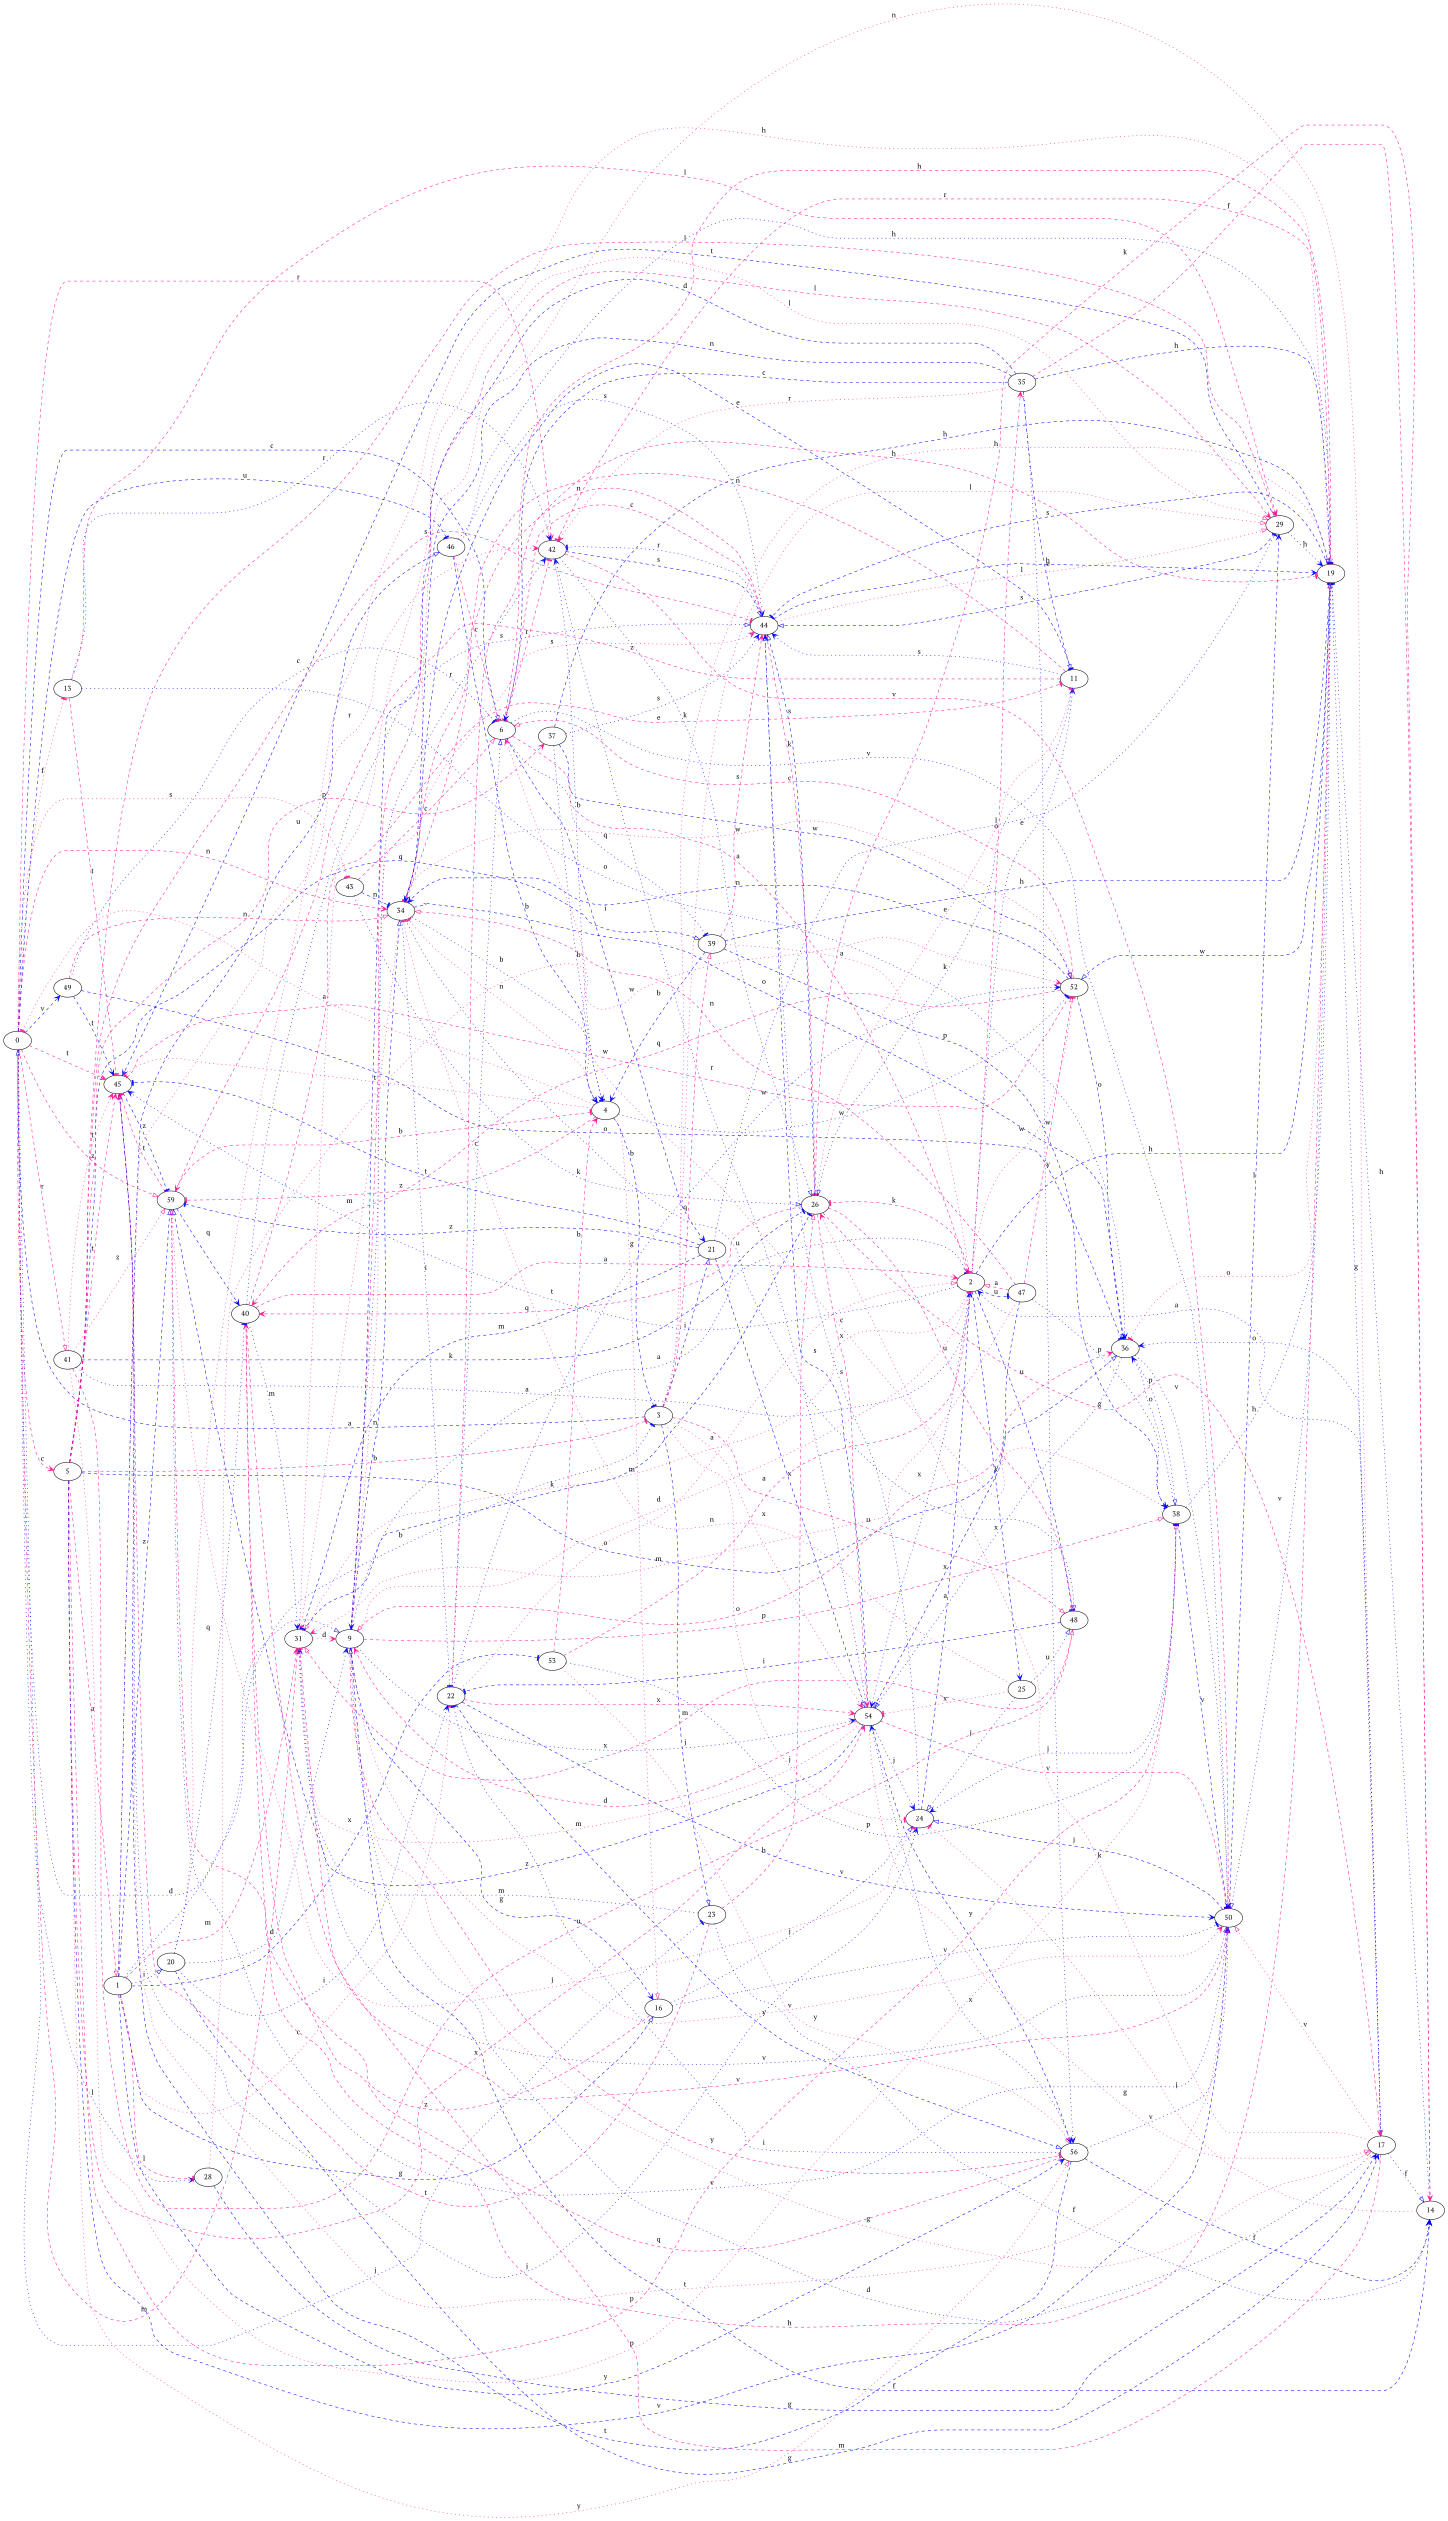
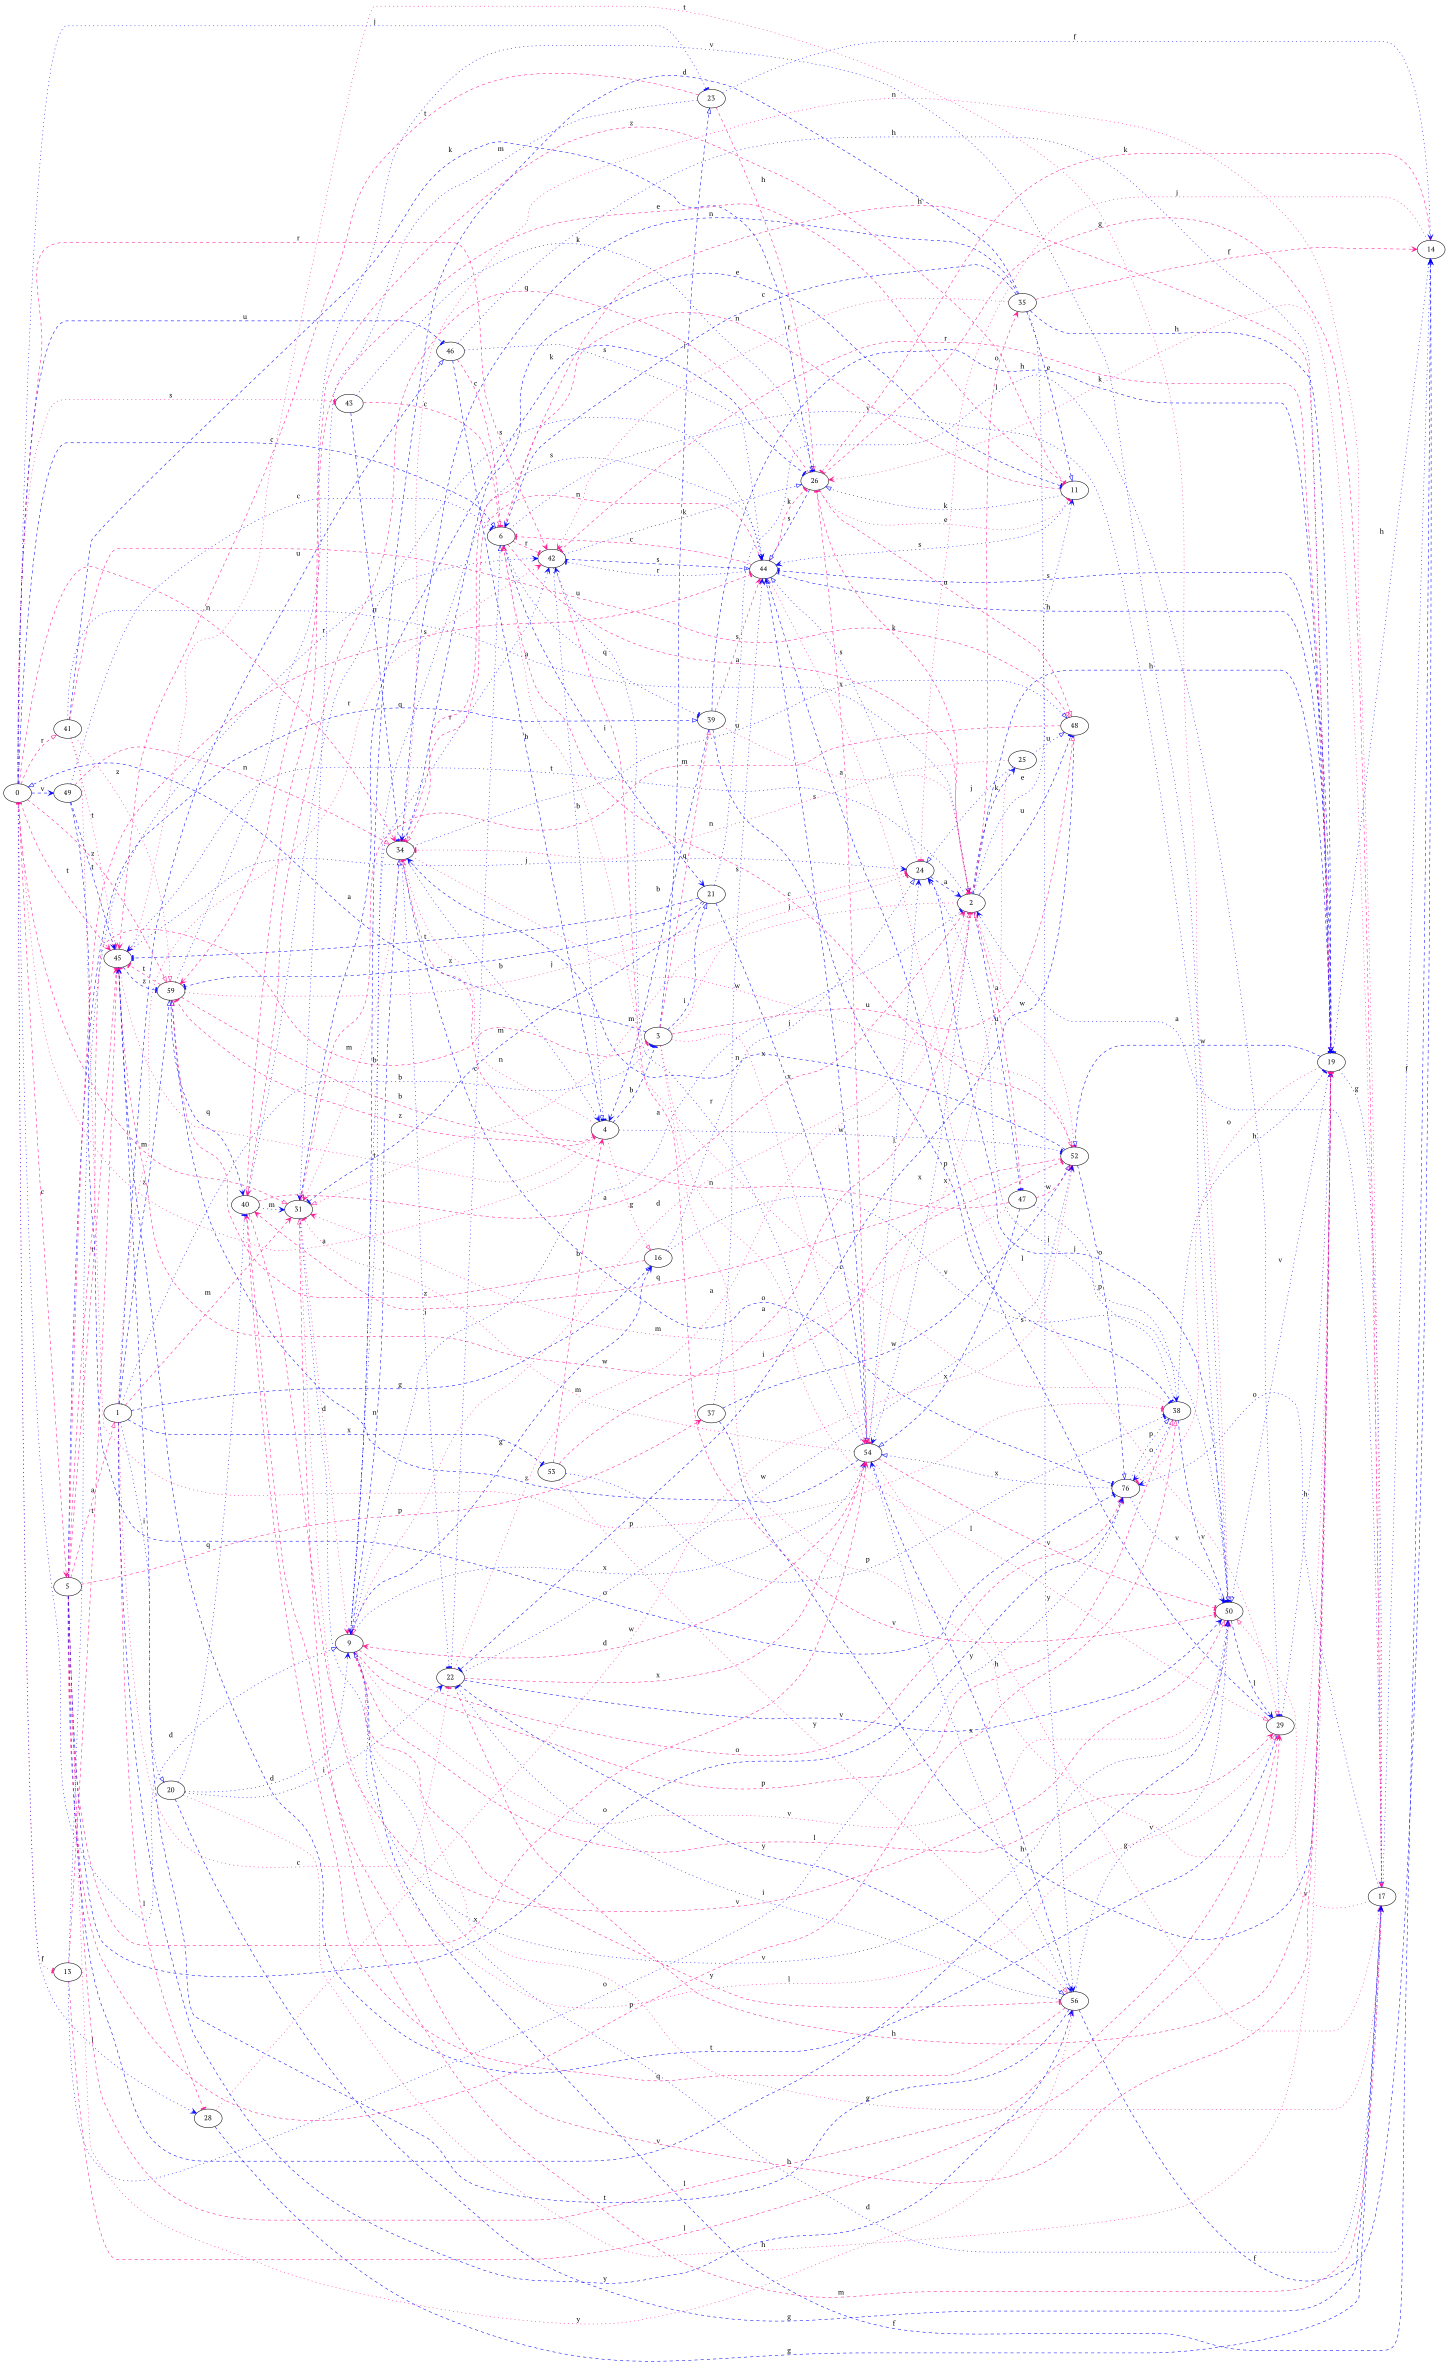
edge "9" -> "44": color deeppink -> blue
edge "37" -> "4": removed, label "b"
node "36": label "36" -> "76"
